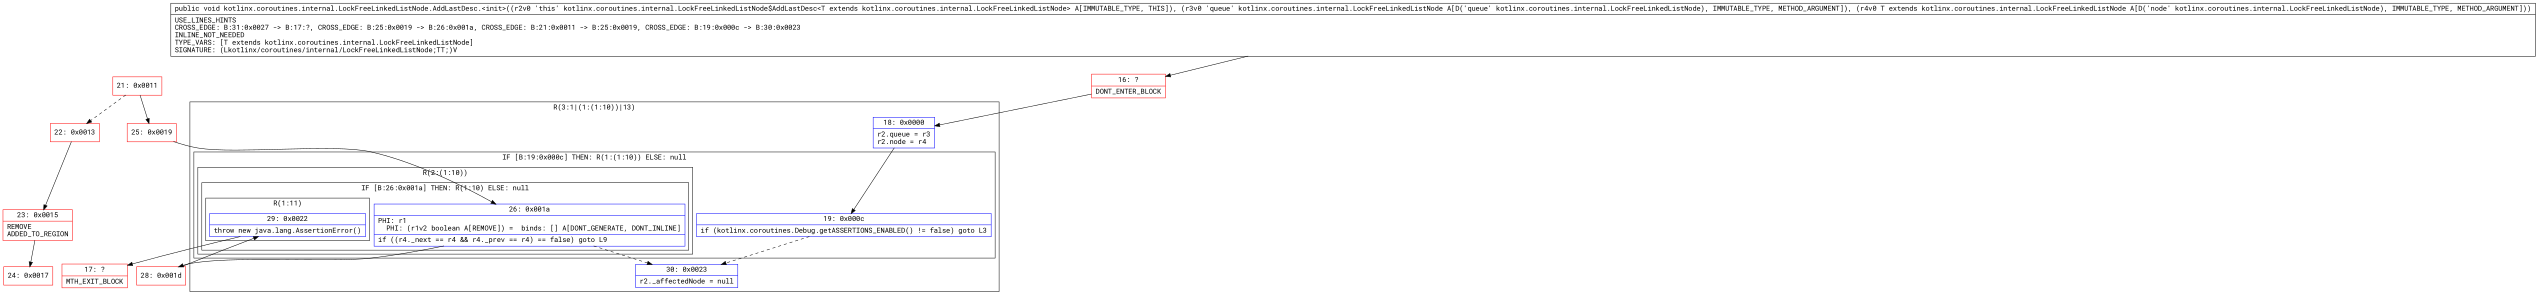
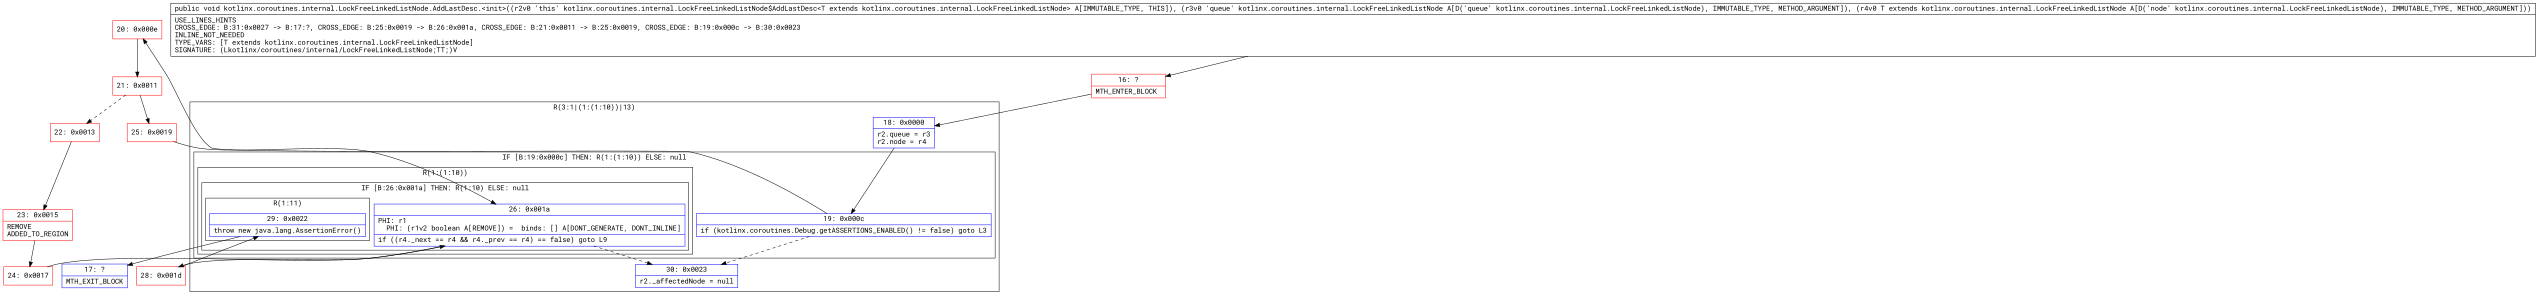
node "20: 0x000e": added
node "16: ?": text "DONT_ENTER_BLOCK" -> "MTH_ENTER_BLOCK"
cluster "R(2:(1:10))": label "R(2:(1:10))" -> "R(1:(1:10))"
edge "24: 0x0017" -> "26: 0x001a": added
node "17: ?": color red -> blue
